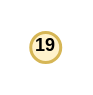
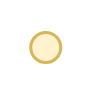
node "19": removed
